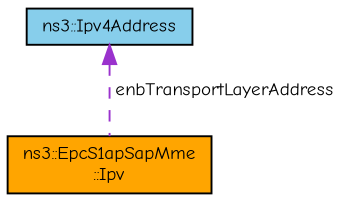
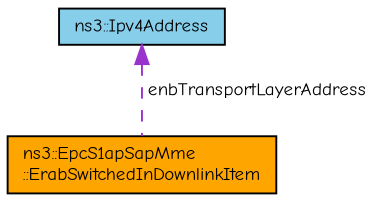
node "ns3::EpcS1apSapMme ::Ipv": label "ns3::EpcS1apSapMme ::Ipv" -> "ns3::EpcS1apSapMme ::ErabSwitchedInDownlinkItem"
